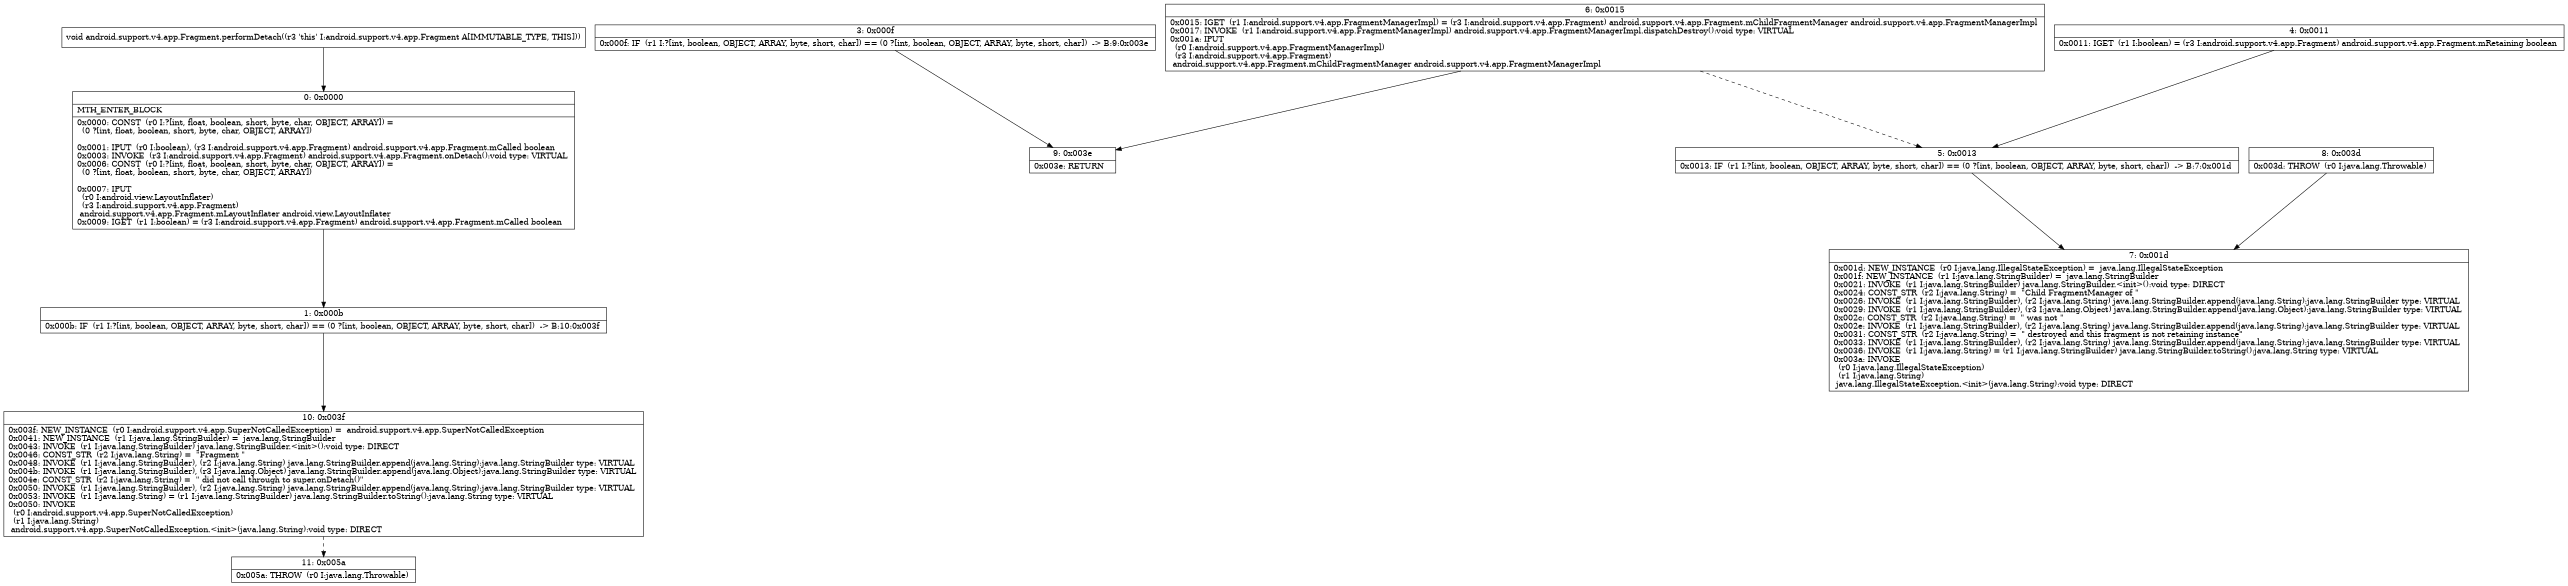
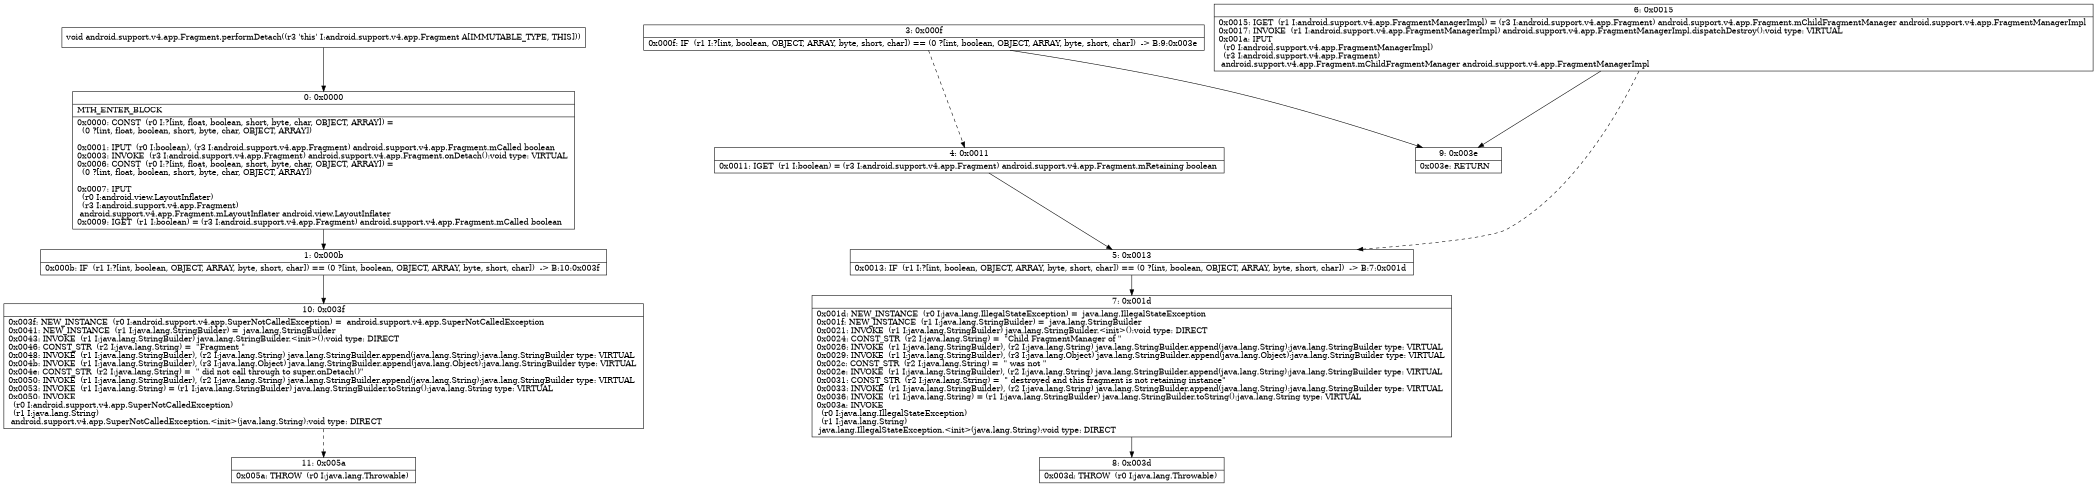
edge "3: 0x000f" -> "4: 0x0011": added
edge "8: 0x003d" -> "7: 0x001d": reversed
